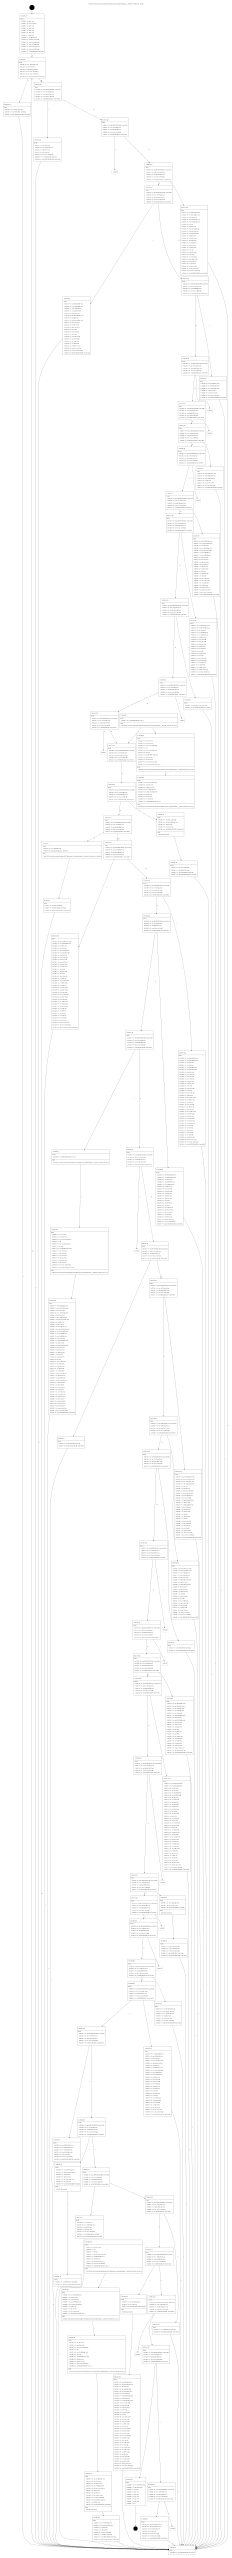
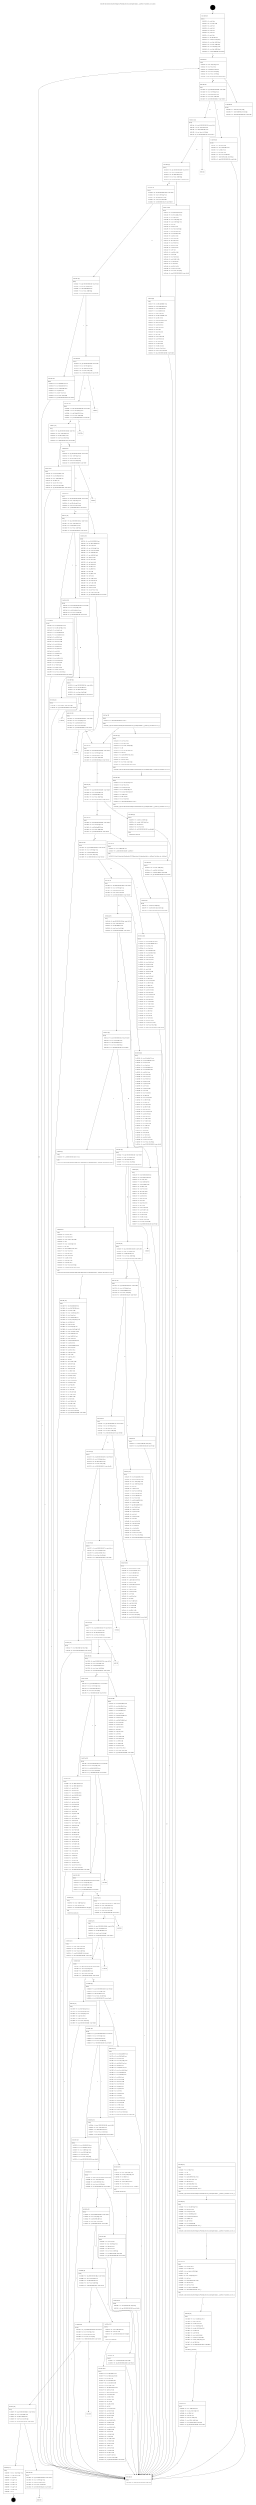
node "0x401ab6 [27]": removed
